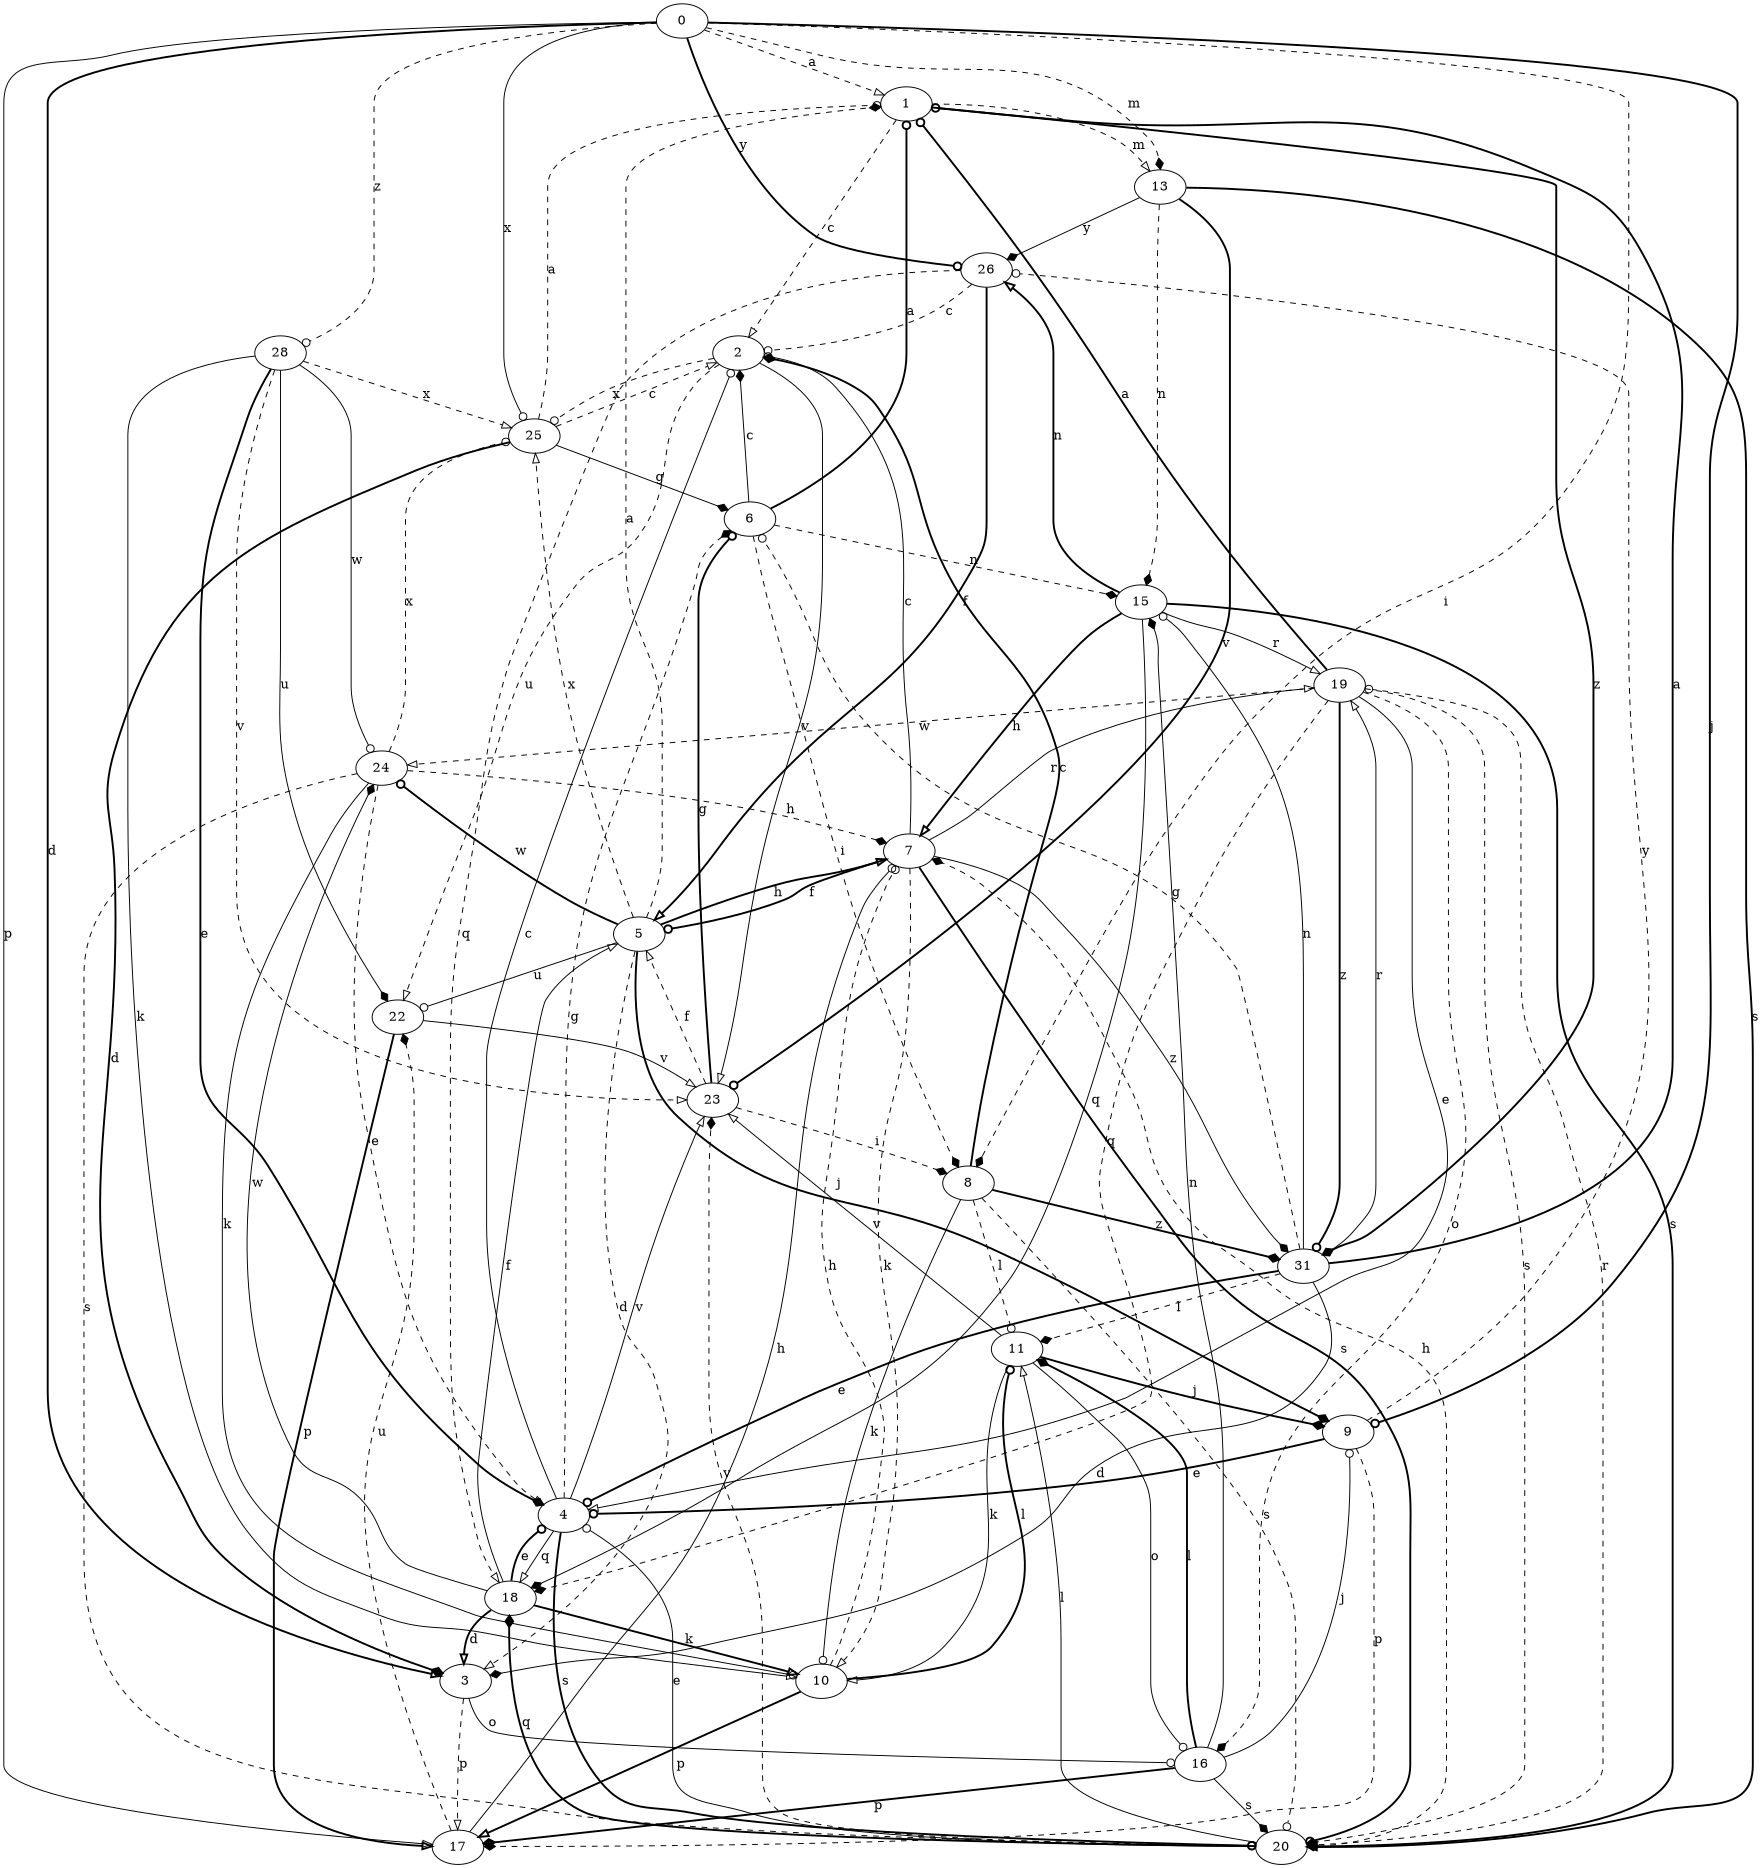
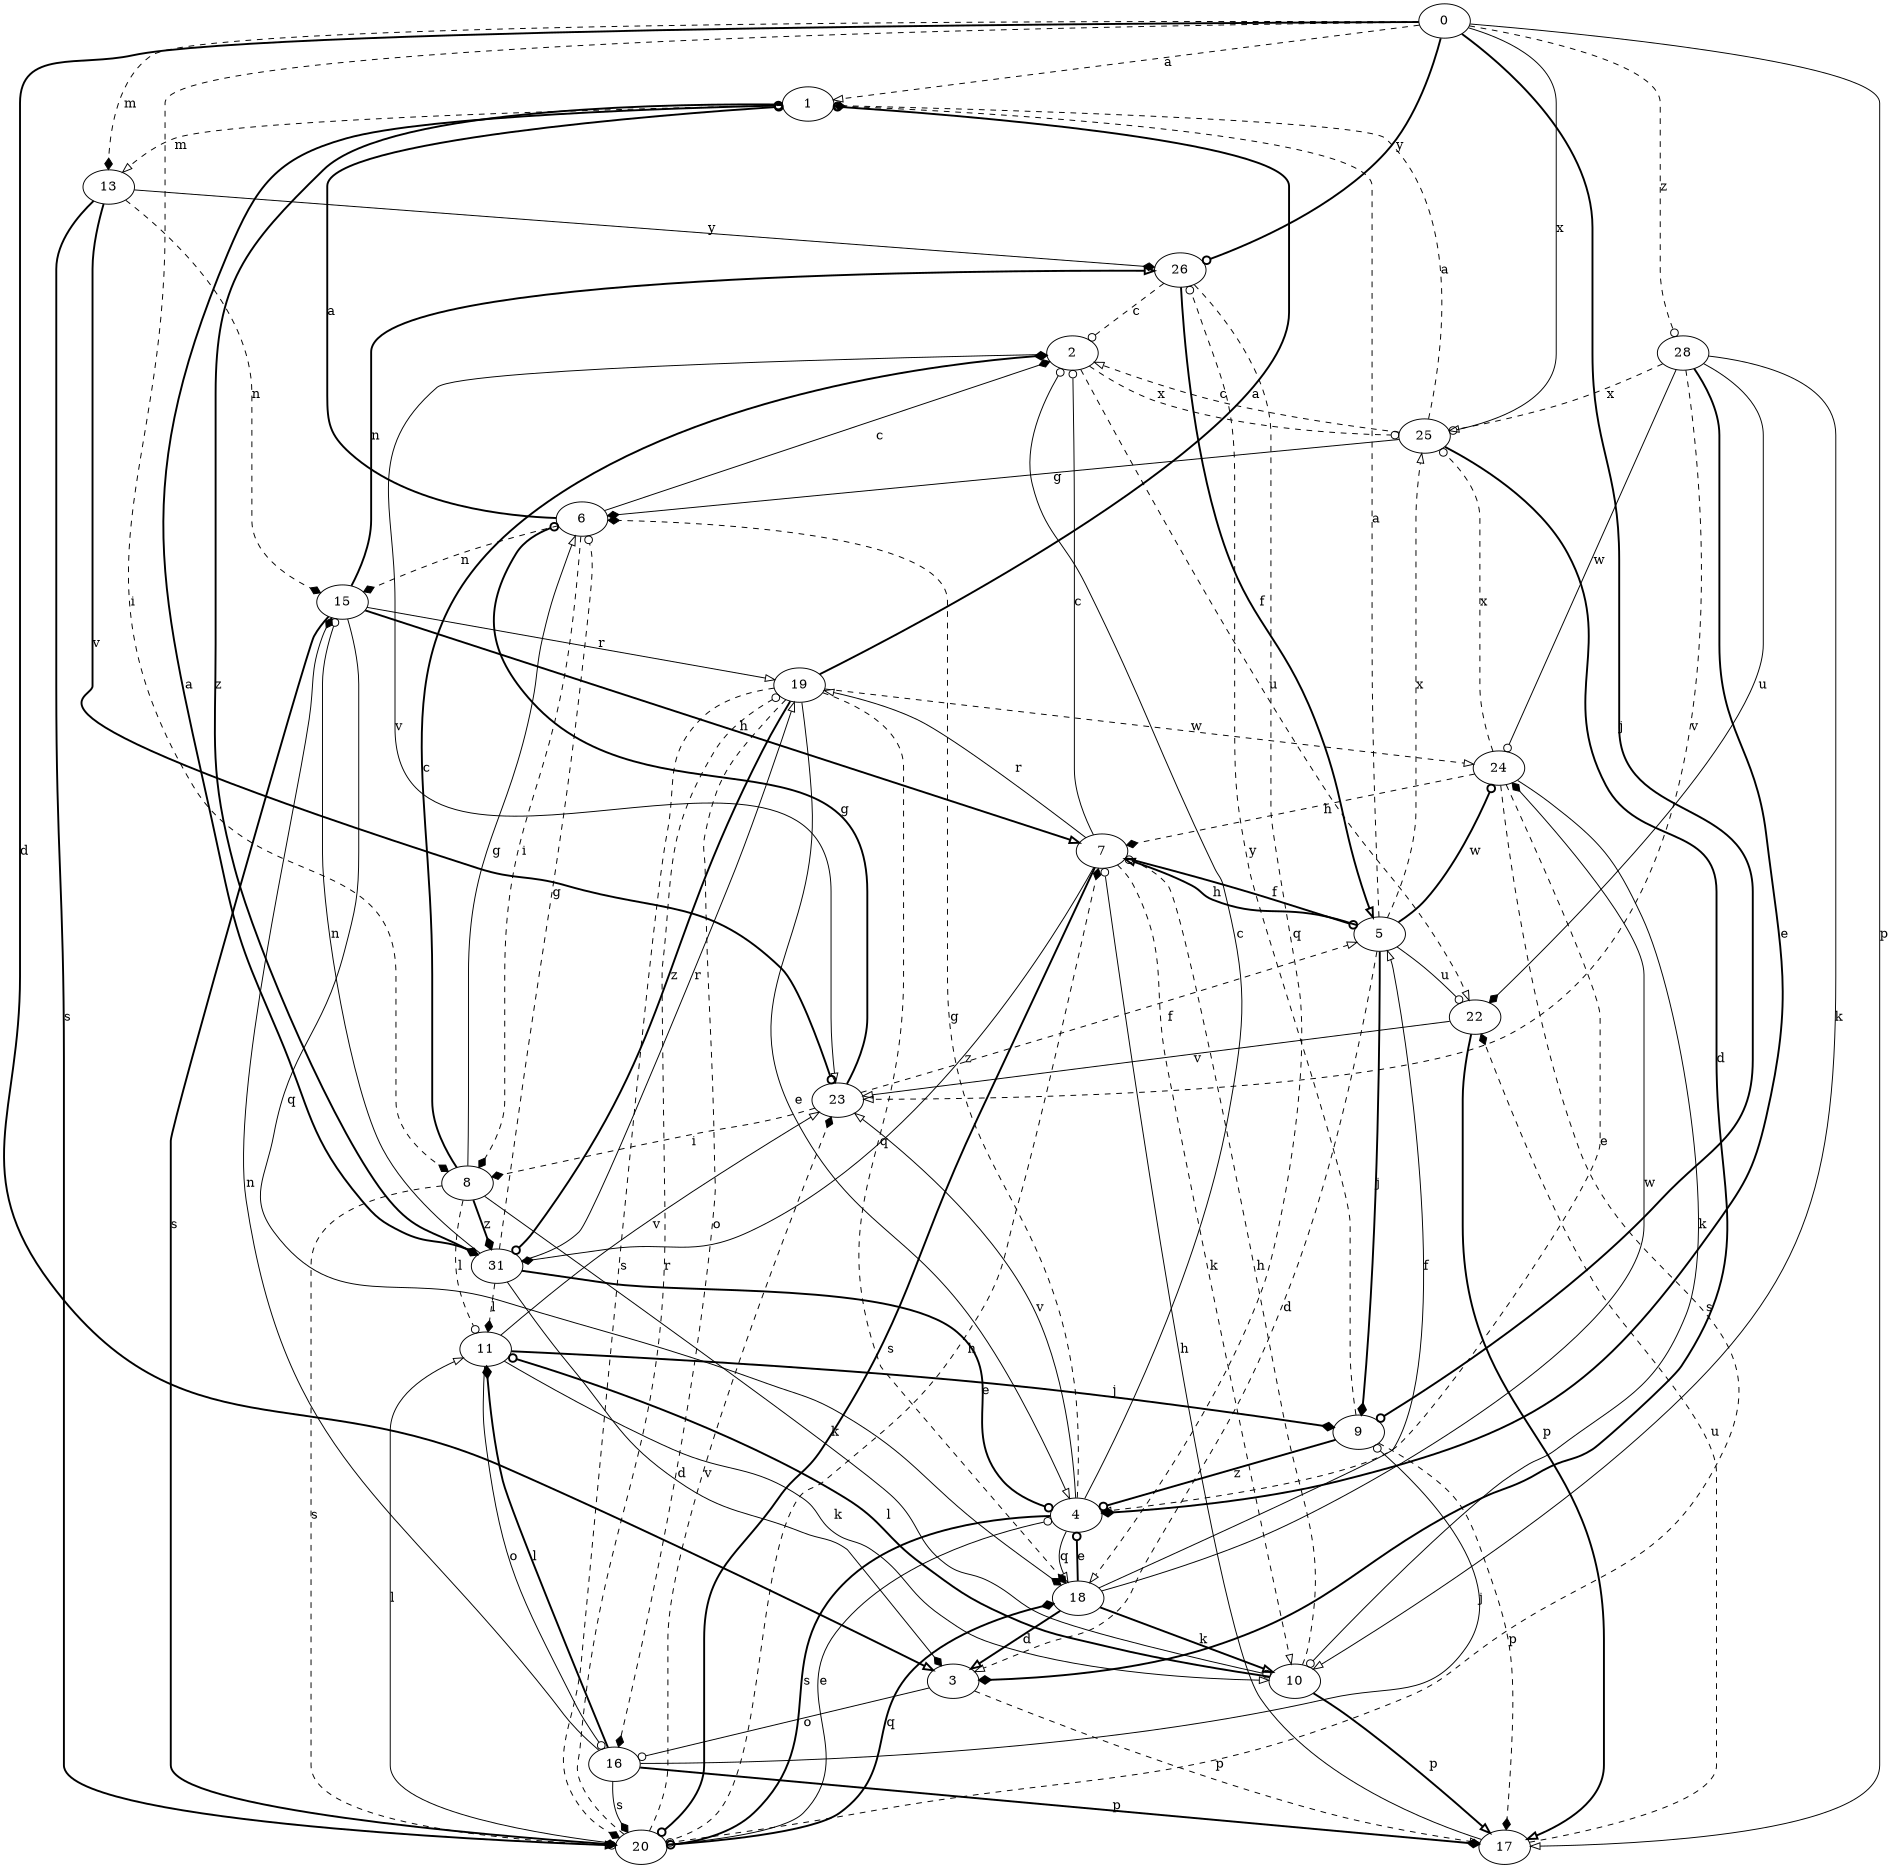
edge "1" -> "2": removed, label "c"
edge "8" -> "6": added, label "g"
edge "9" -> "4": label "e" -> "z"
